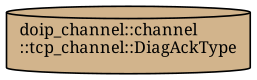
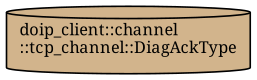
node "doip_channel::channel ::tcp_channel::DiagAckType": label "doip_channel::channel ::tcp_channel::DiagAckType" -> "doip_client::channel ::tcp_channel::DiagAckType"
